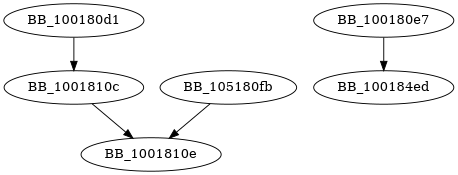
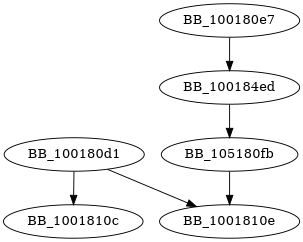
edge "BB_100184ed" -> "BB_105180fb": added
edge "BB_1001810c" -> "BB_1001810e": now "BB_100180d1" -> "BB_1001810e"
